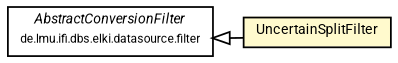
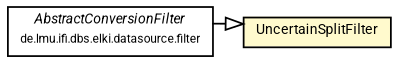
edge "UncertainSplitFilter" -> "AbstractConversionFilter": reversed
